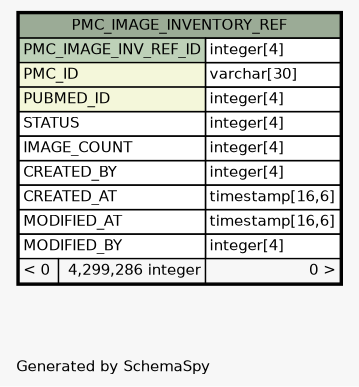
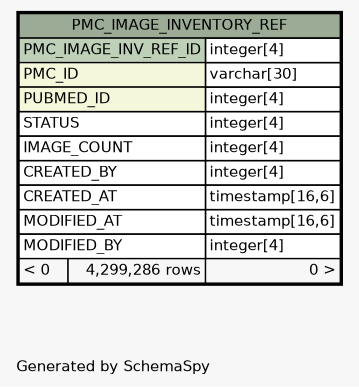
node "PMC_IMAGE_INVENTORY_REF": text "4,299,286 integer" -> "4,299,286 rows"
